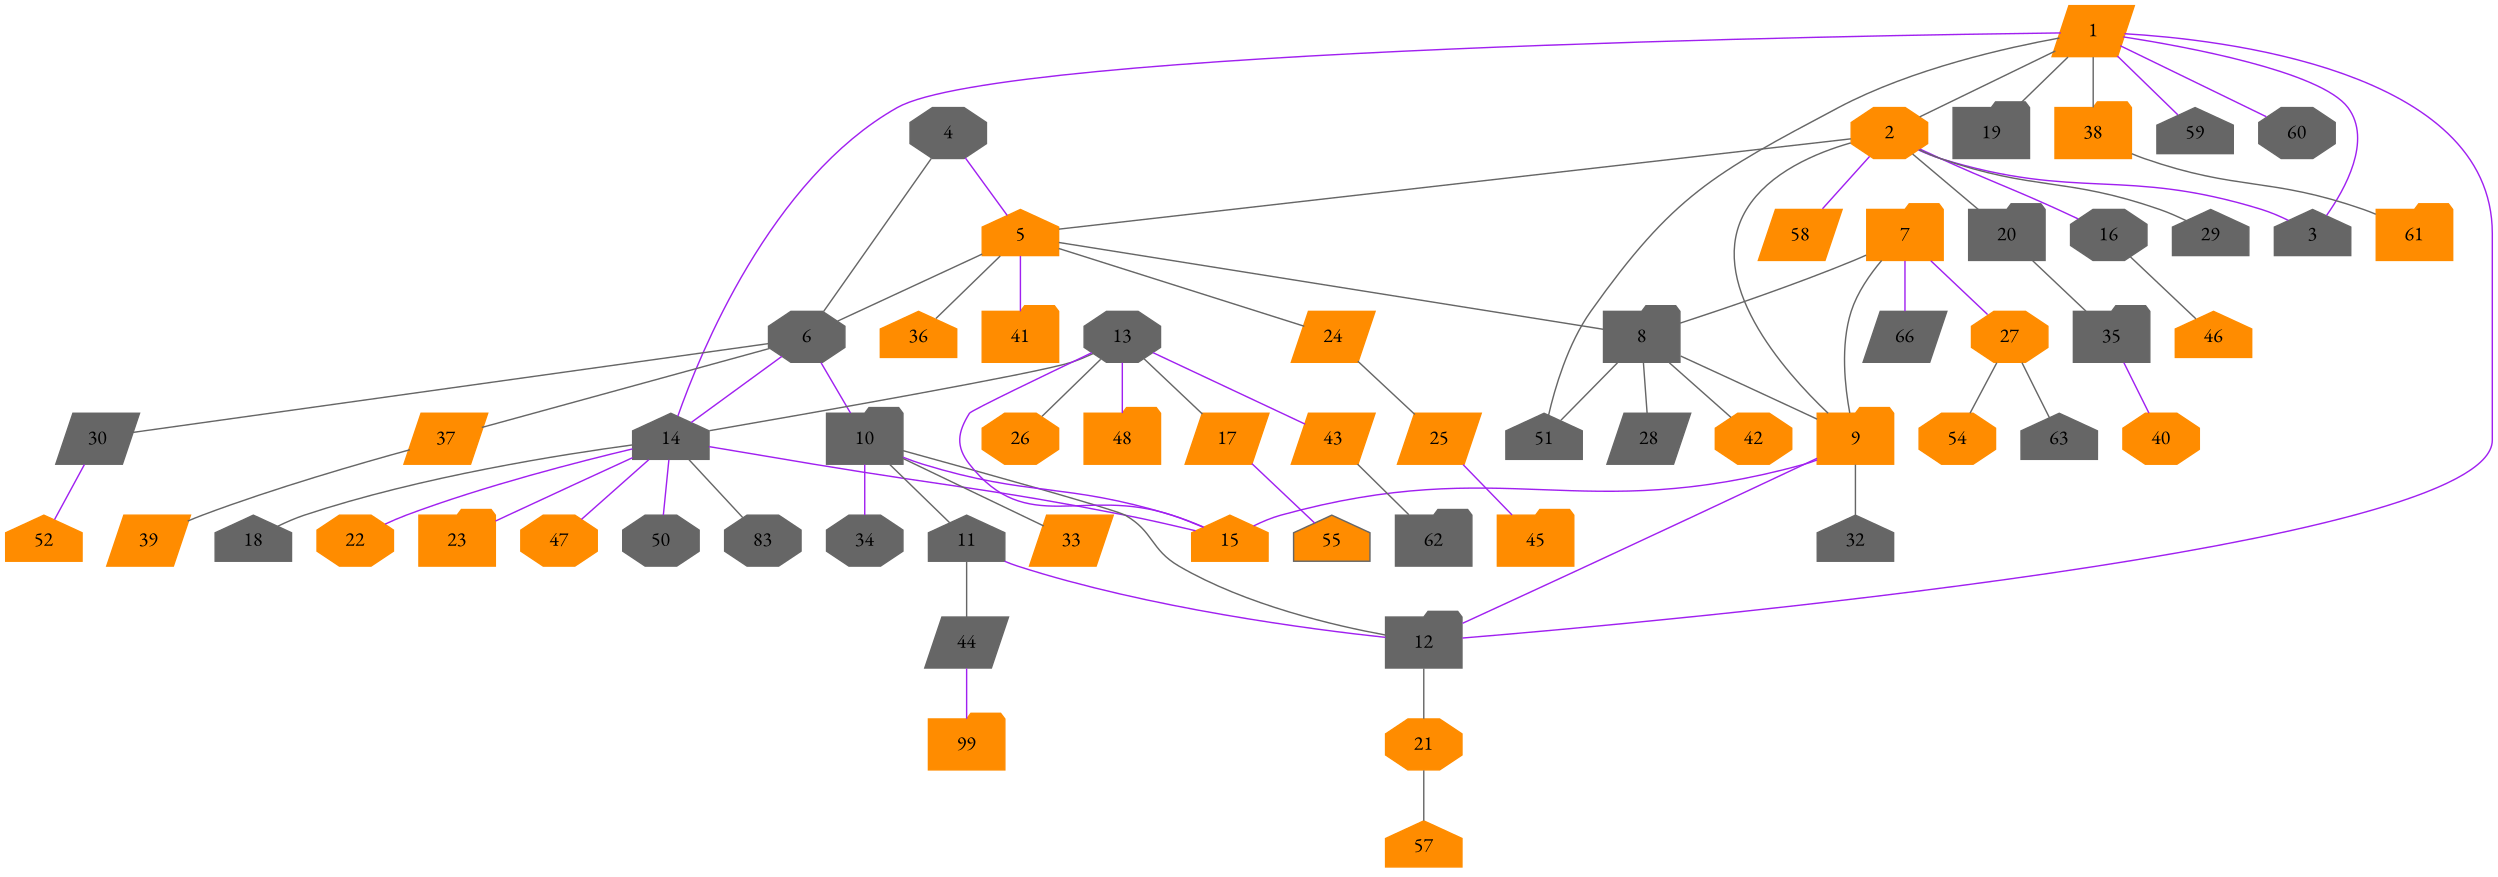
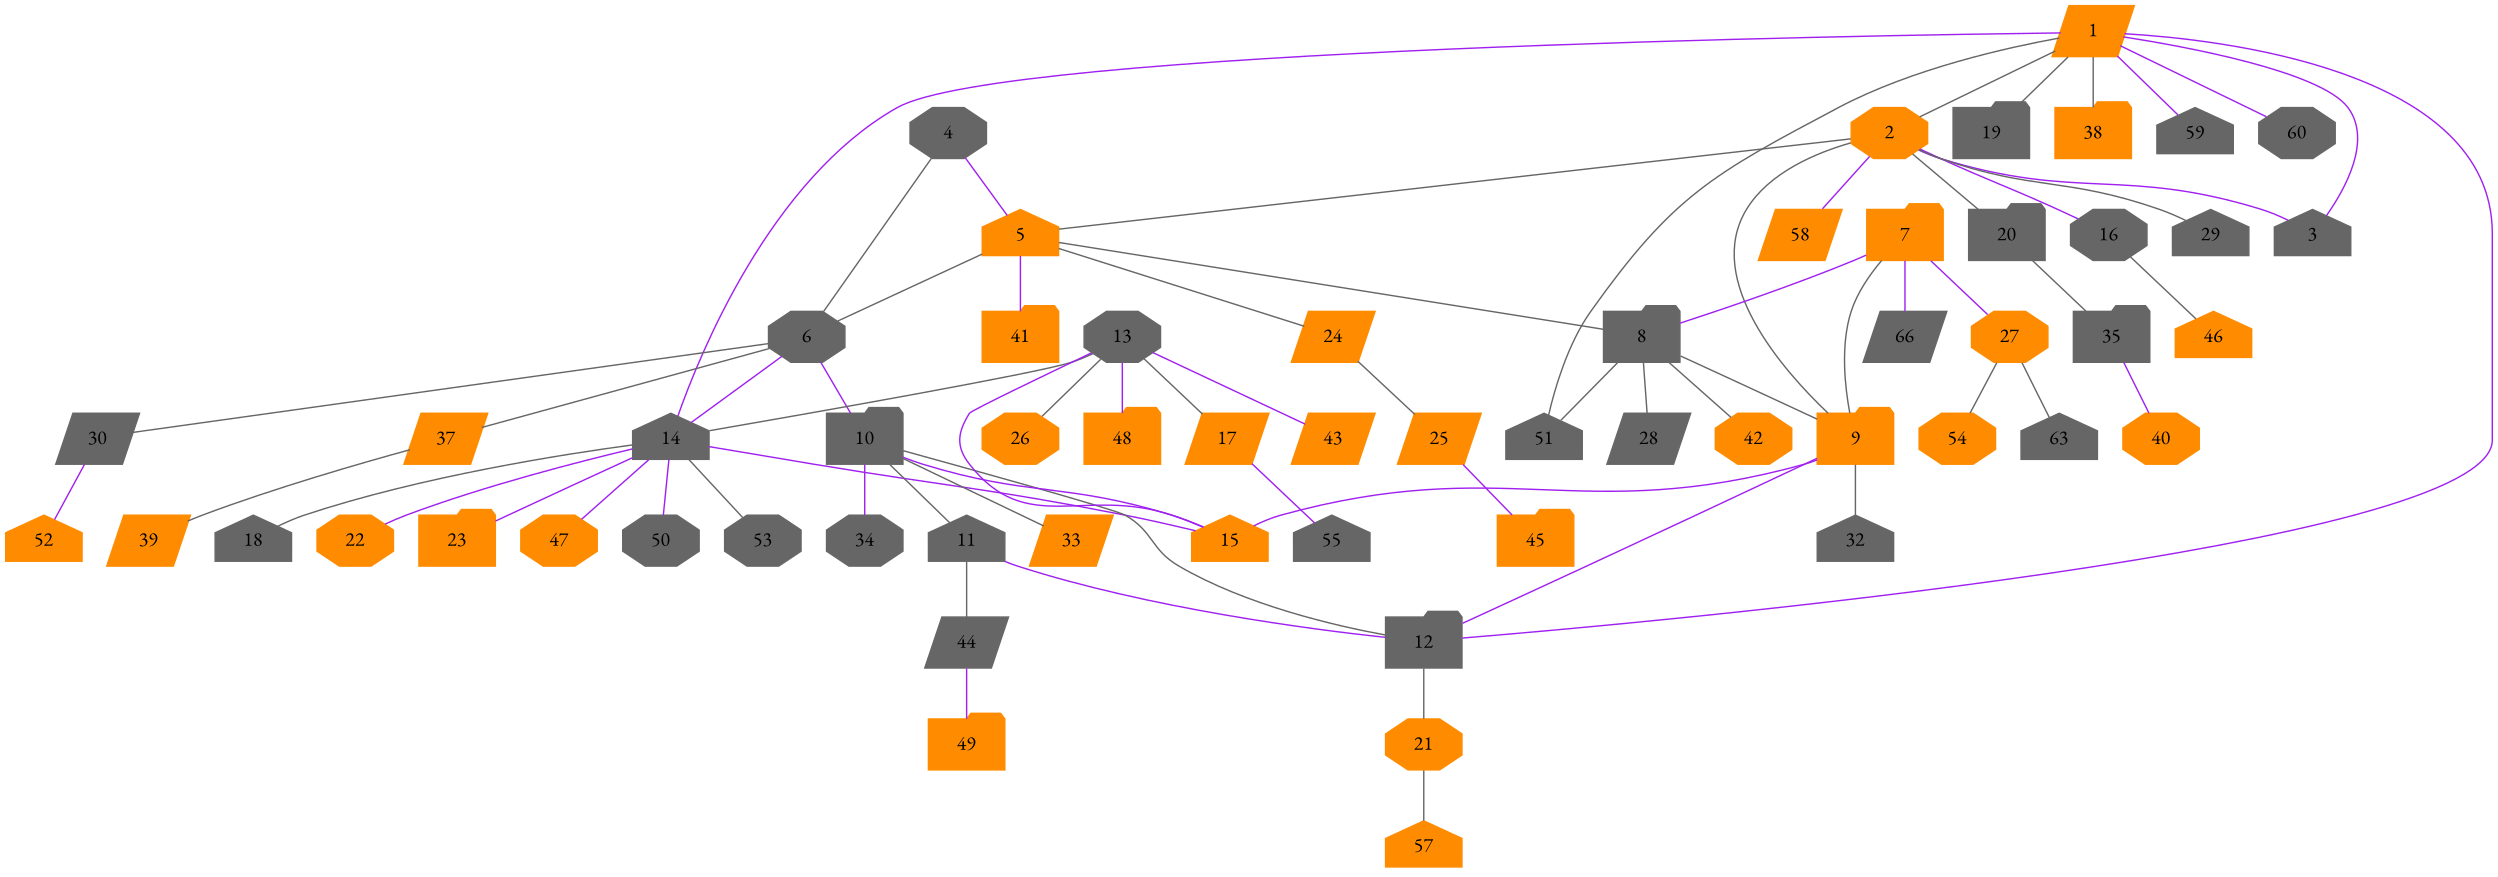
node "61": removed
edge "7" -- "8": color gray40 -> purple
node "36": removed
node "83": label "83" -> "53"
node "55": fillcolor darkorange -> gray40
node "62": removed
node "99": label "99" -> "49"
